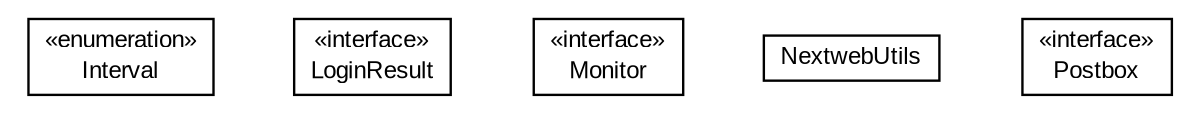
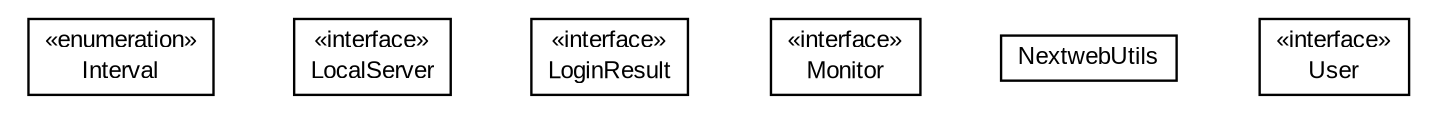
node "LocalServer": added
node "Postbox": removed
node "User": added
